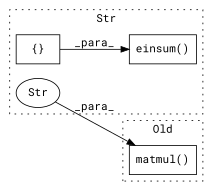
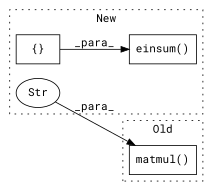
cluster "Str": label "Str" -> "New"
